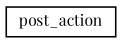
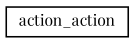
node "post_action": label "post_action" -> "action_action"
